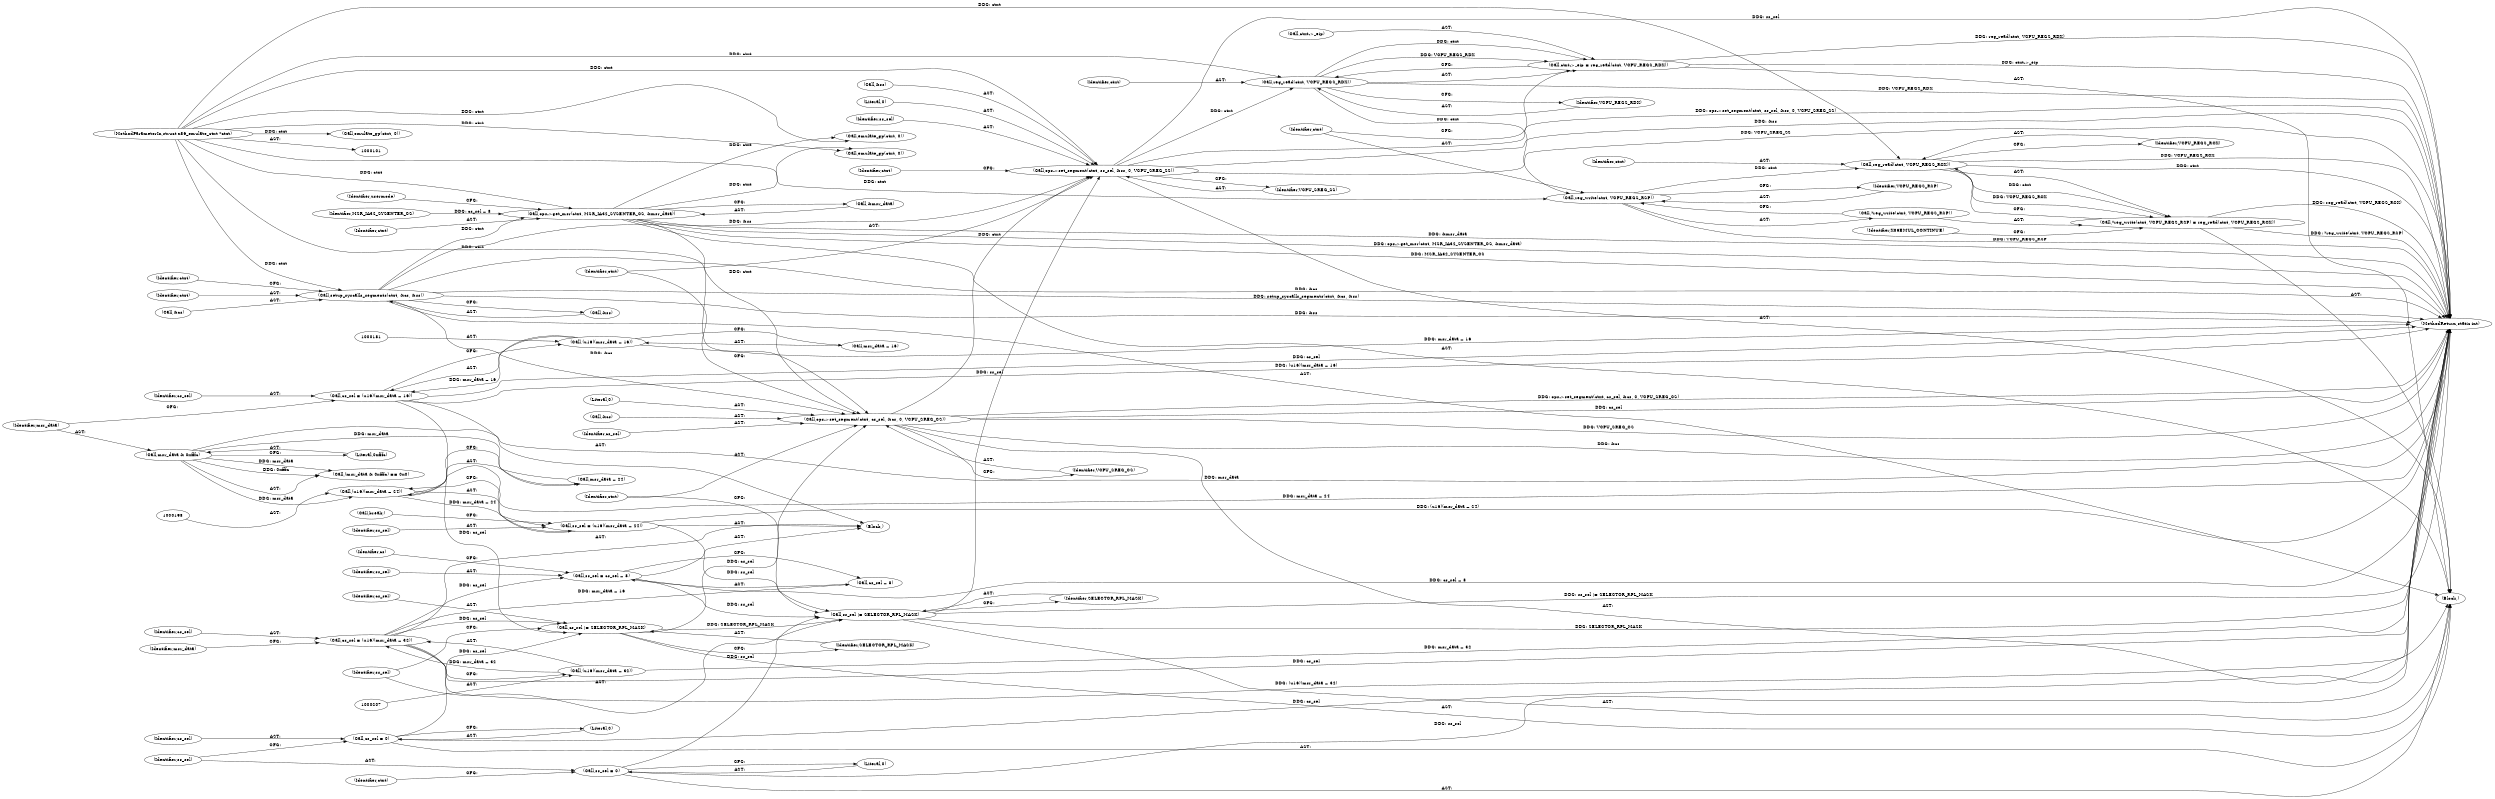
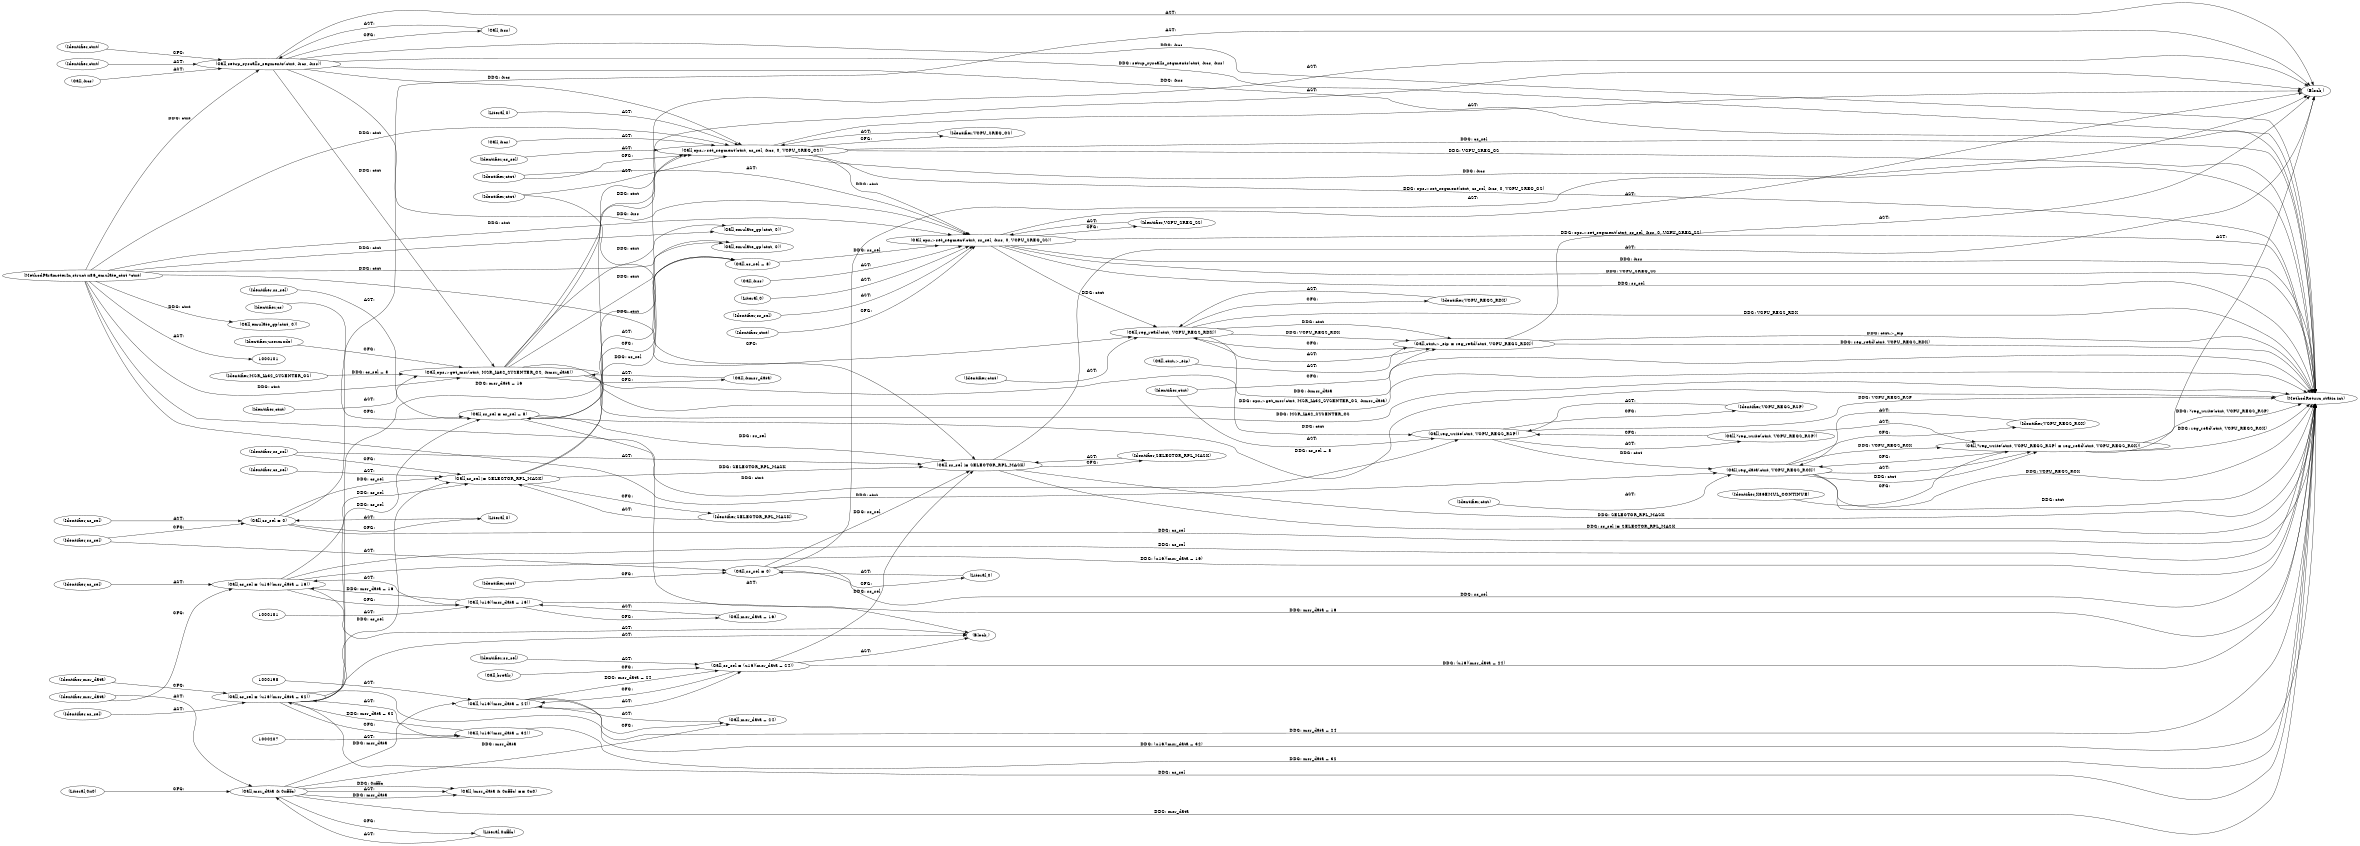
node "(Call,reg_read(ctxt, VCPU_REGS_RCX))": label "(Call,reg_read(ctxt, VCPU_REGS_RCX))" -> "(Call,reg_data(ctxt, VCPU_REGS_RCX))"
edge "(Call,ss_sel |= SELECTOR_RPL_MASK)" -> "(Call,ops->set_segment(ctxt, ss_sel, &ss, 0, VCPU_SREG_SS))": now "(Call,cs_sel + 8)" -> "(Call,ops->set_segment(ctxt, ss_sel, &ss, 0, VCPU_SREG_SS))"
node "(Literal,0x0)": added
